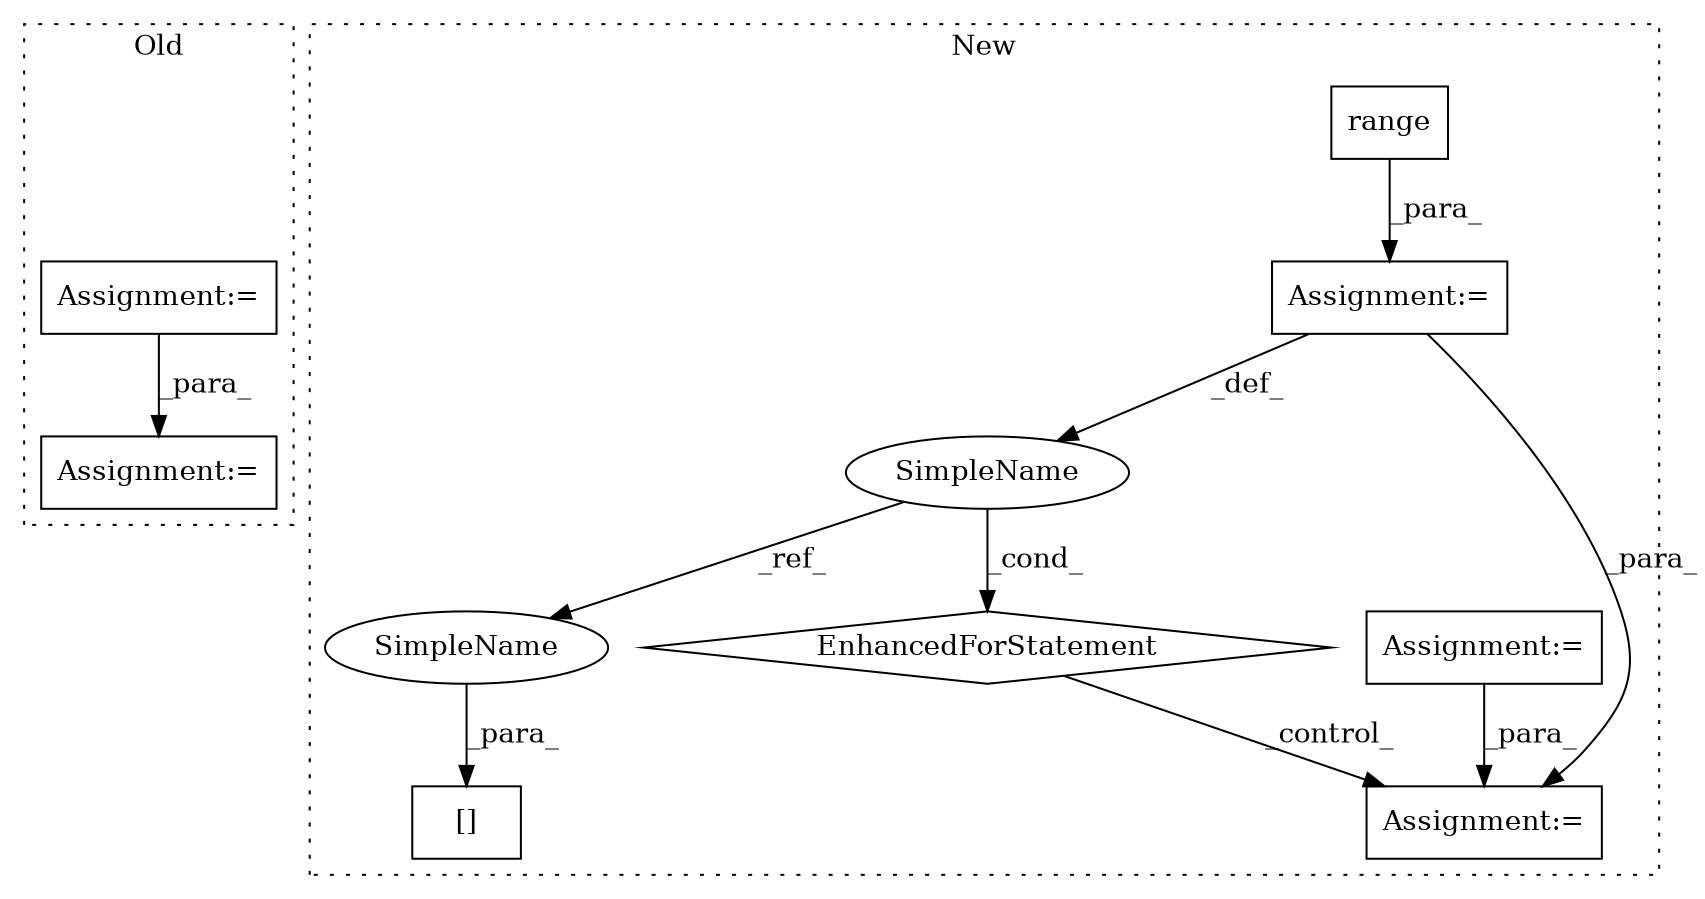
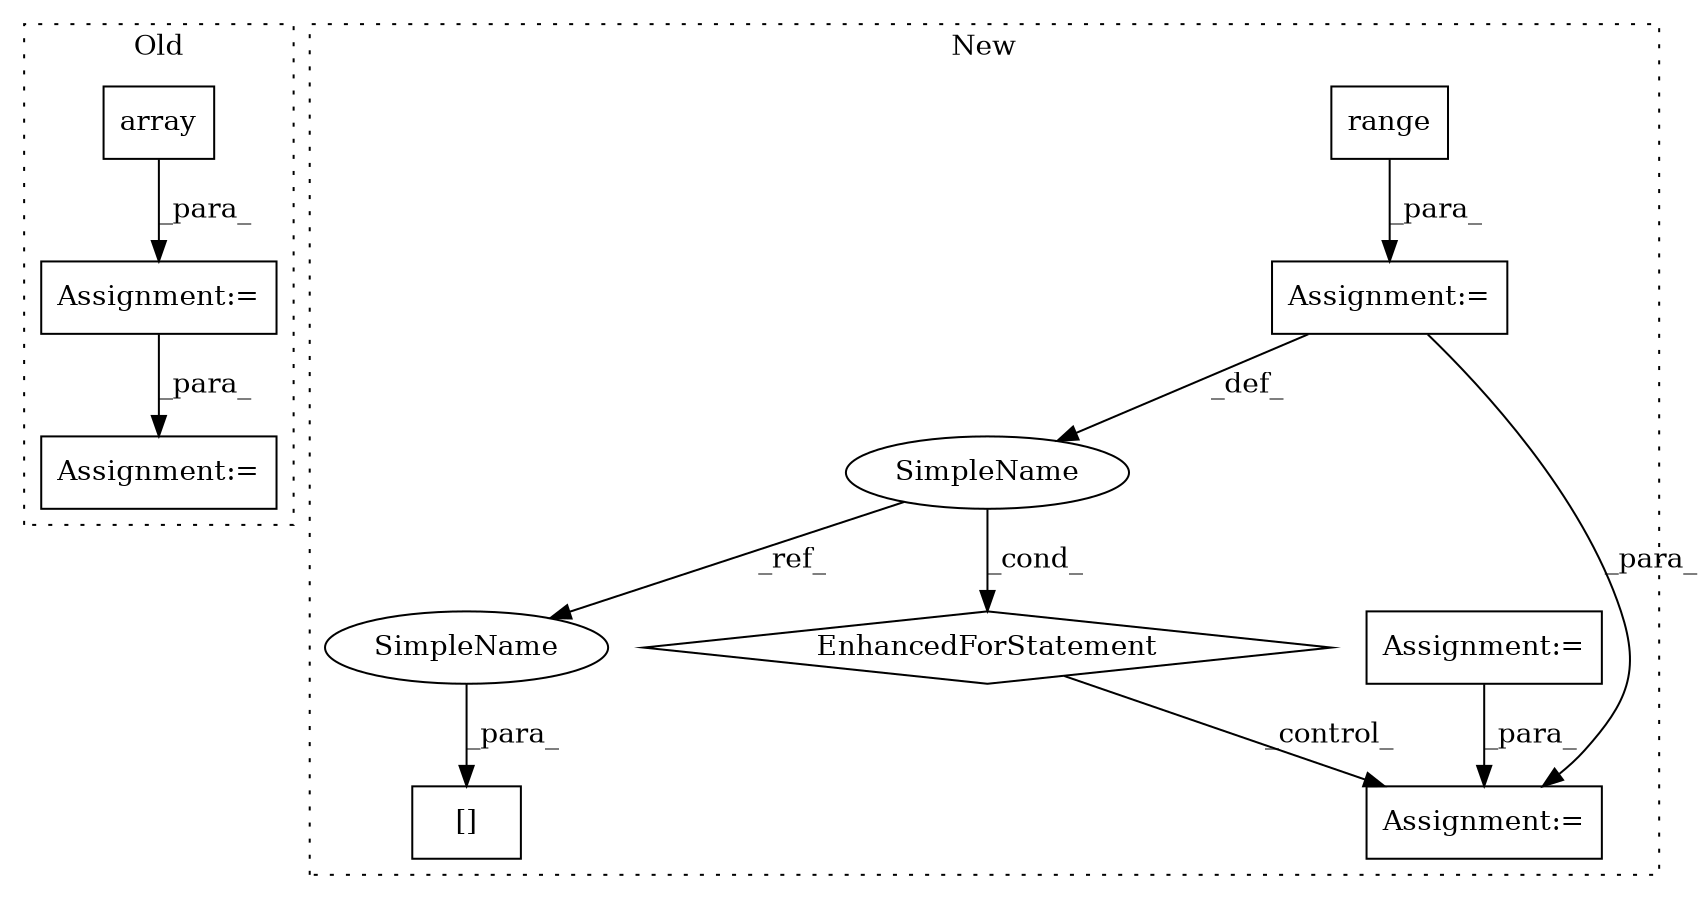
node "array": added
